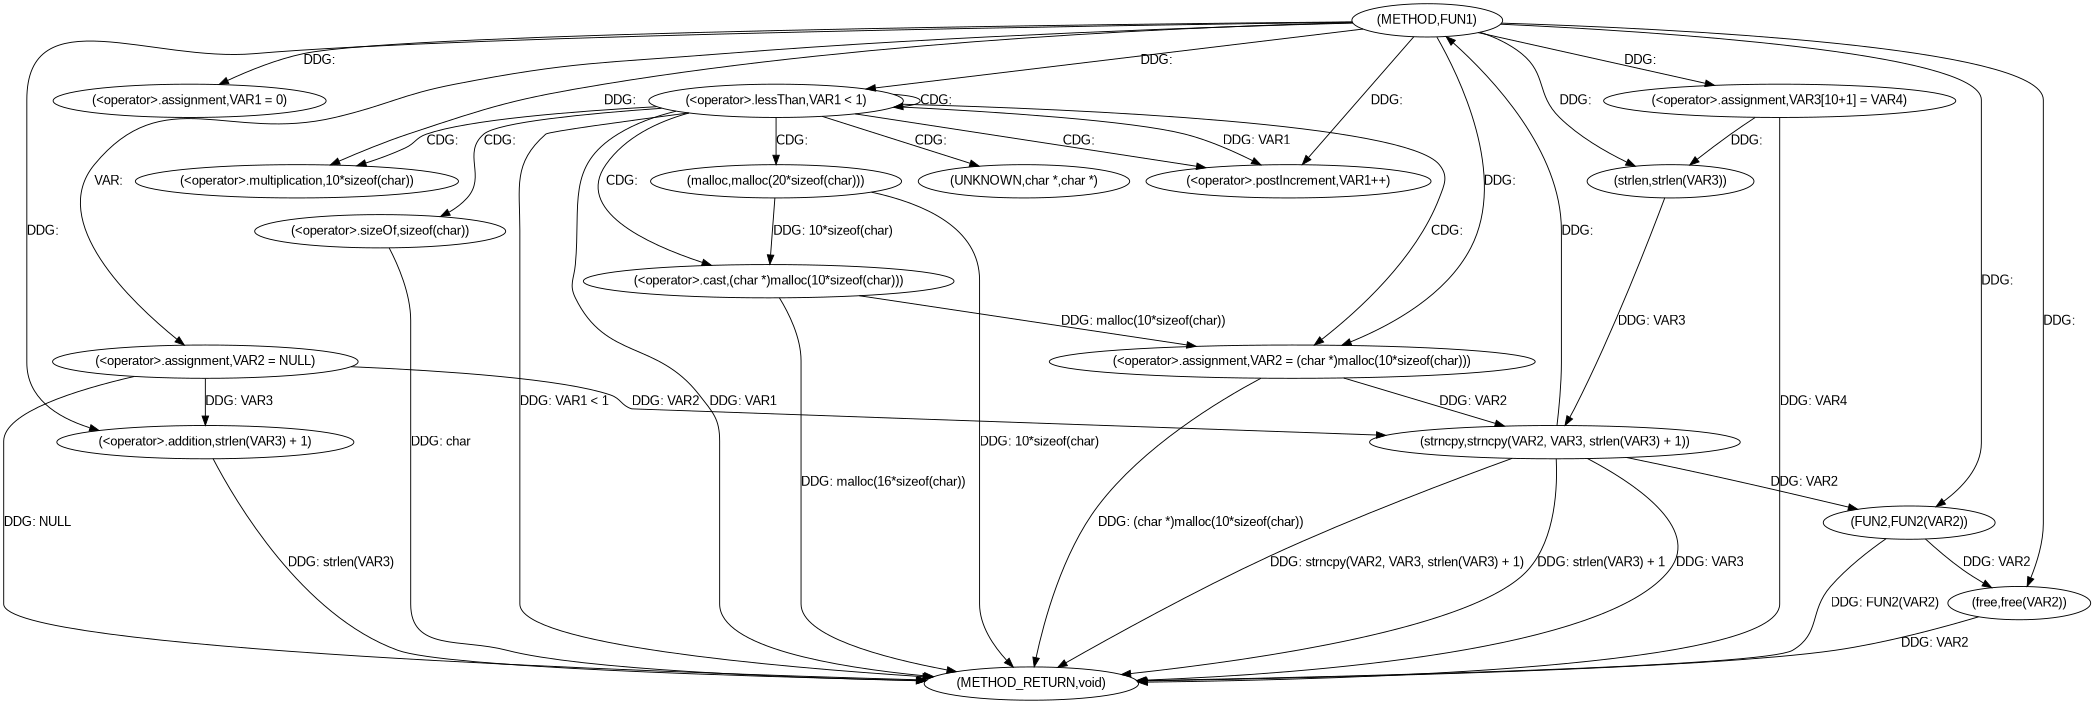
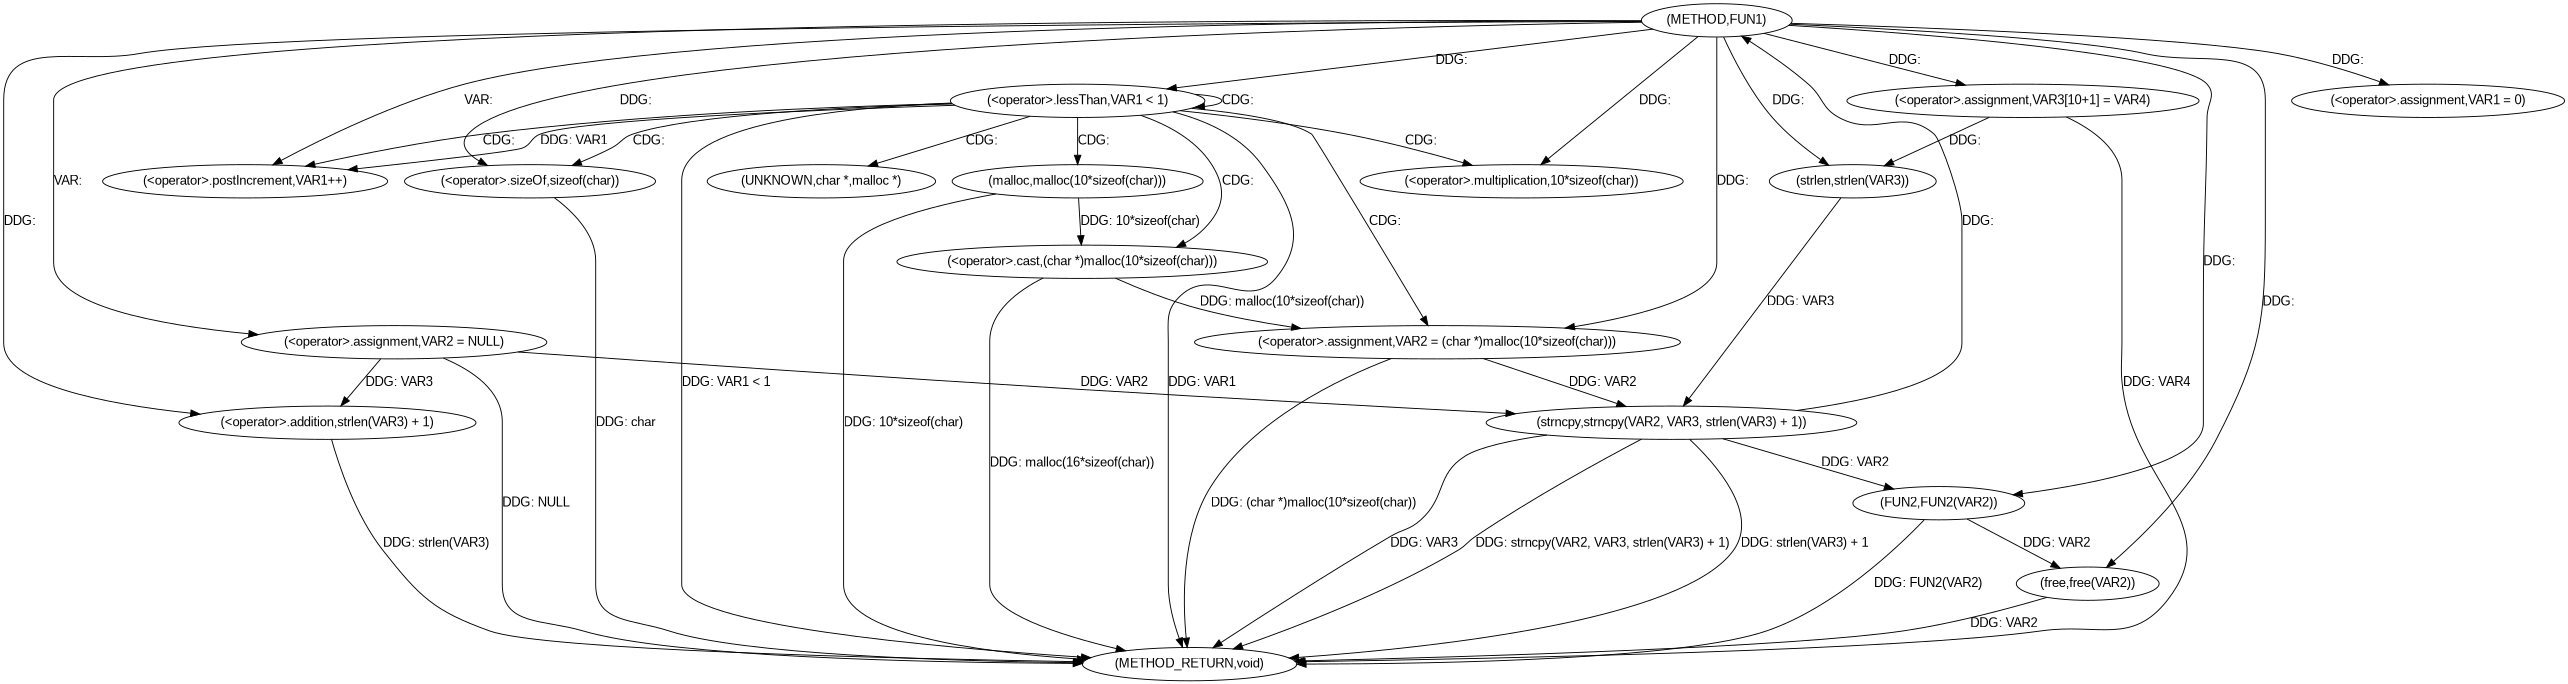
edge "(METHOD,FUN1)" -> "(<operator>.sizeOf,sizeof(char))": added, label "DDG:"
edge "(METHOD,FUN1)" -> "(<operator>.postIncrement,VAR1++)": label "DDG: " -> "VAR: "
node "(malloc,malloc(20*sizeof(char)))": label "(malloc,malloc(20*sizeof(char)))" -> "(malloc,malloc(10*sizeof(char)))"
node "(UNKNOWN,char *,char *)": label "(UNKNOWN,char *,char *)" -> "(UNKNOWN,char *,malloc *)"
